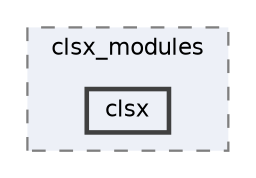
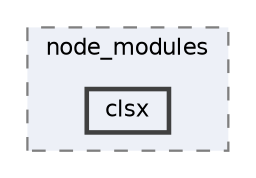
cluster "clsx_modules": label "clsx_modules" -> "node_modules"
